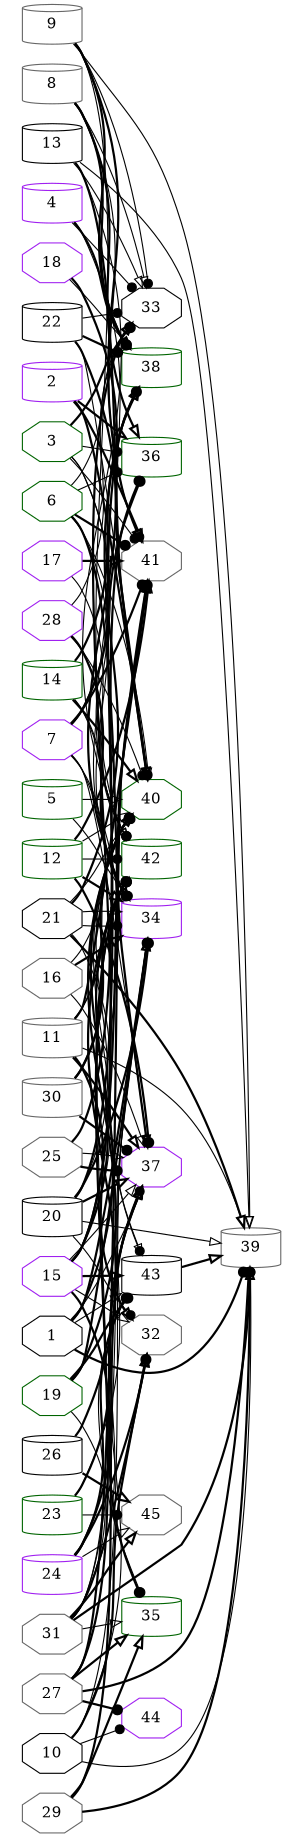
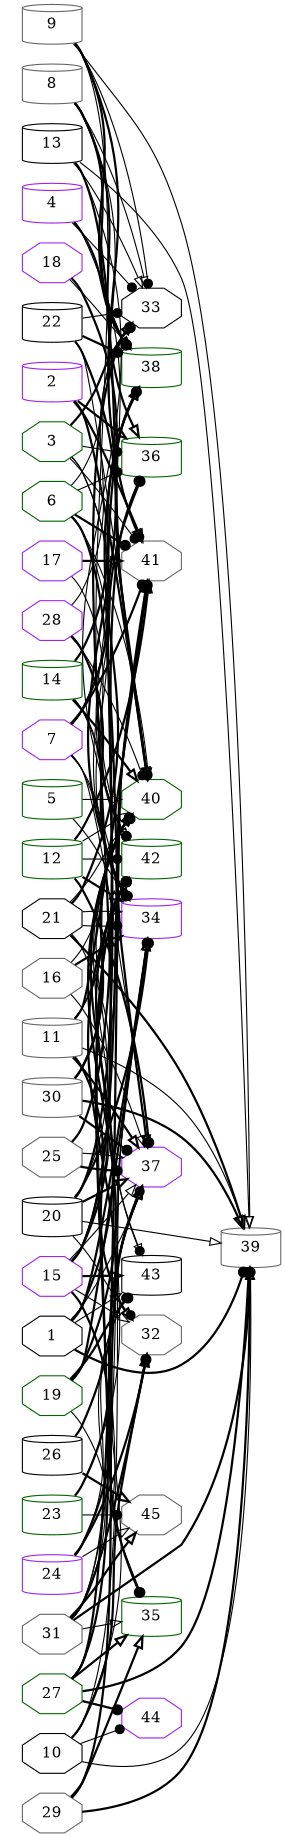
edge "43" -> "39": now "30" -> "39"
edge "24" -> "43": style bold -> solid
node "27": color gray40 -> darkgreen
